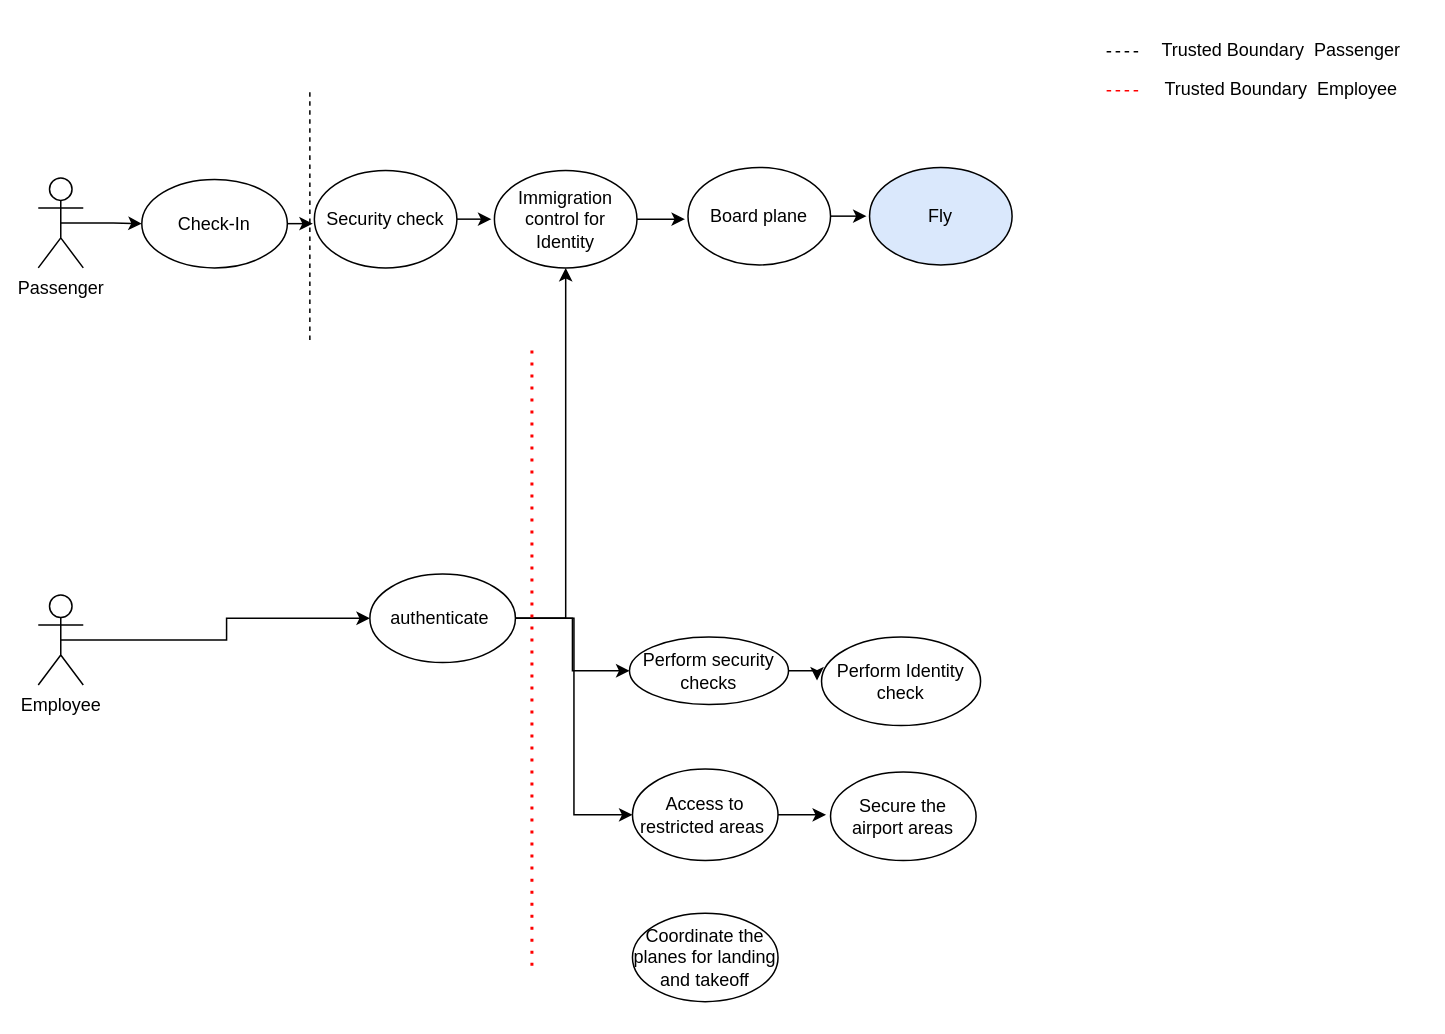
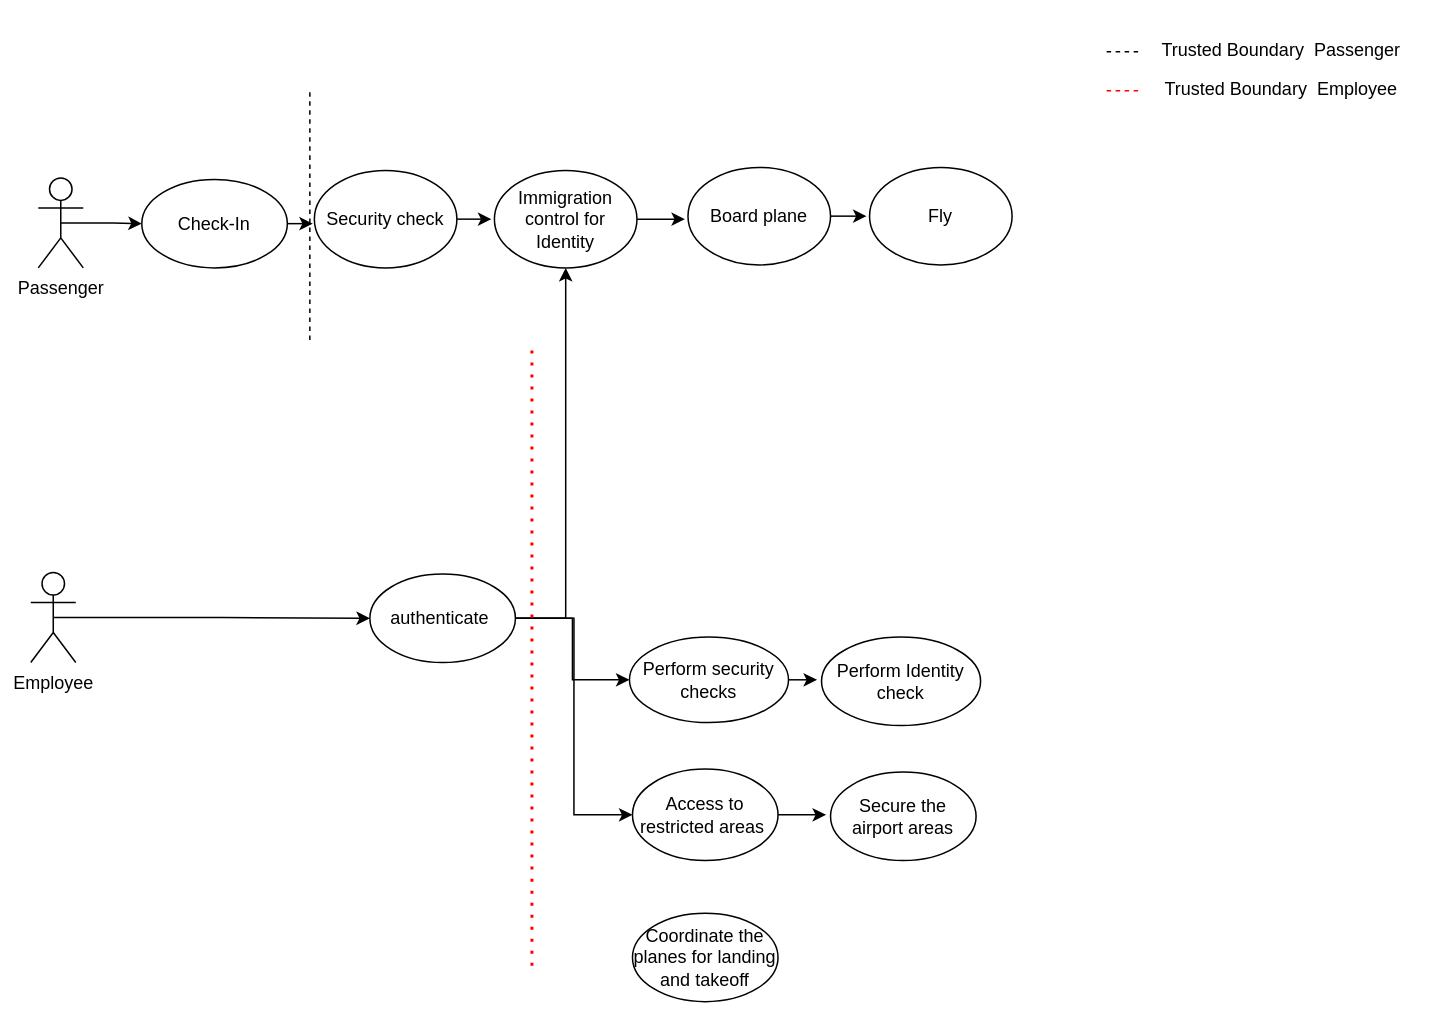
node "Fly": fillcolor #dae8fc -> #ffffff
node "Employee": moved (61, 640) -> (53, 617)
node "Perform security checks": size 159x68 -> 159x86
